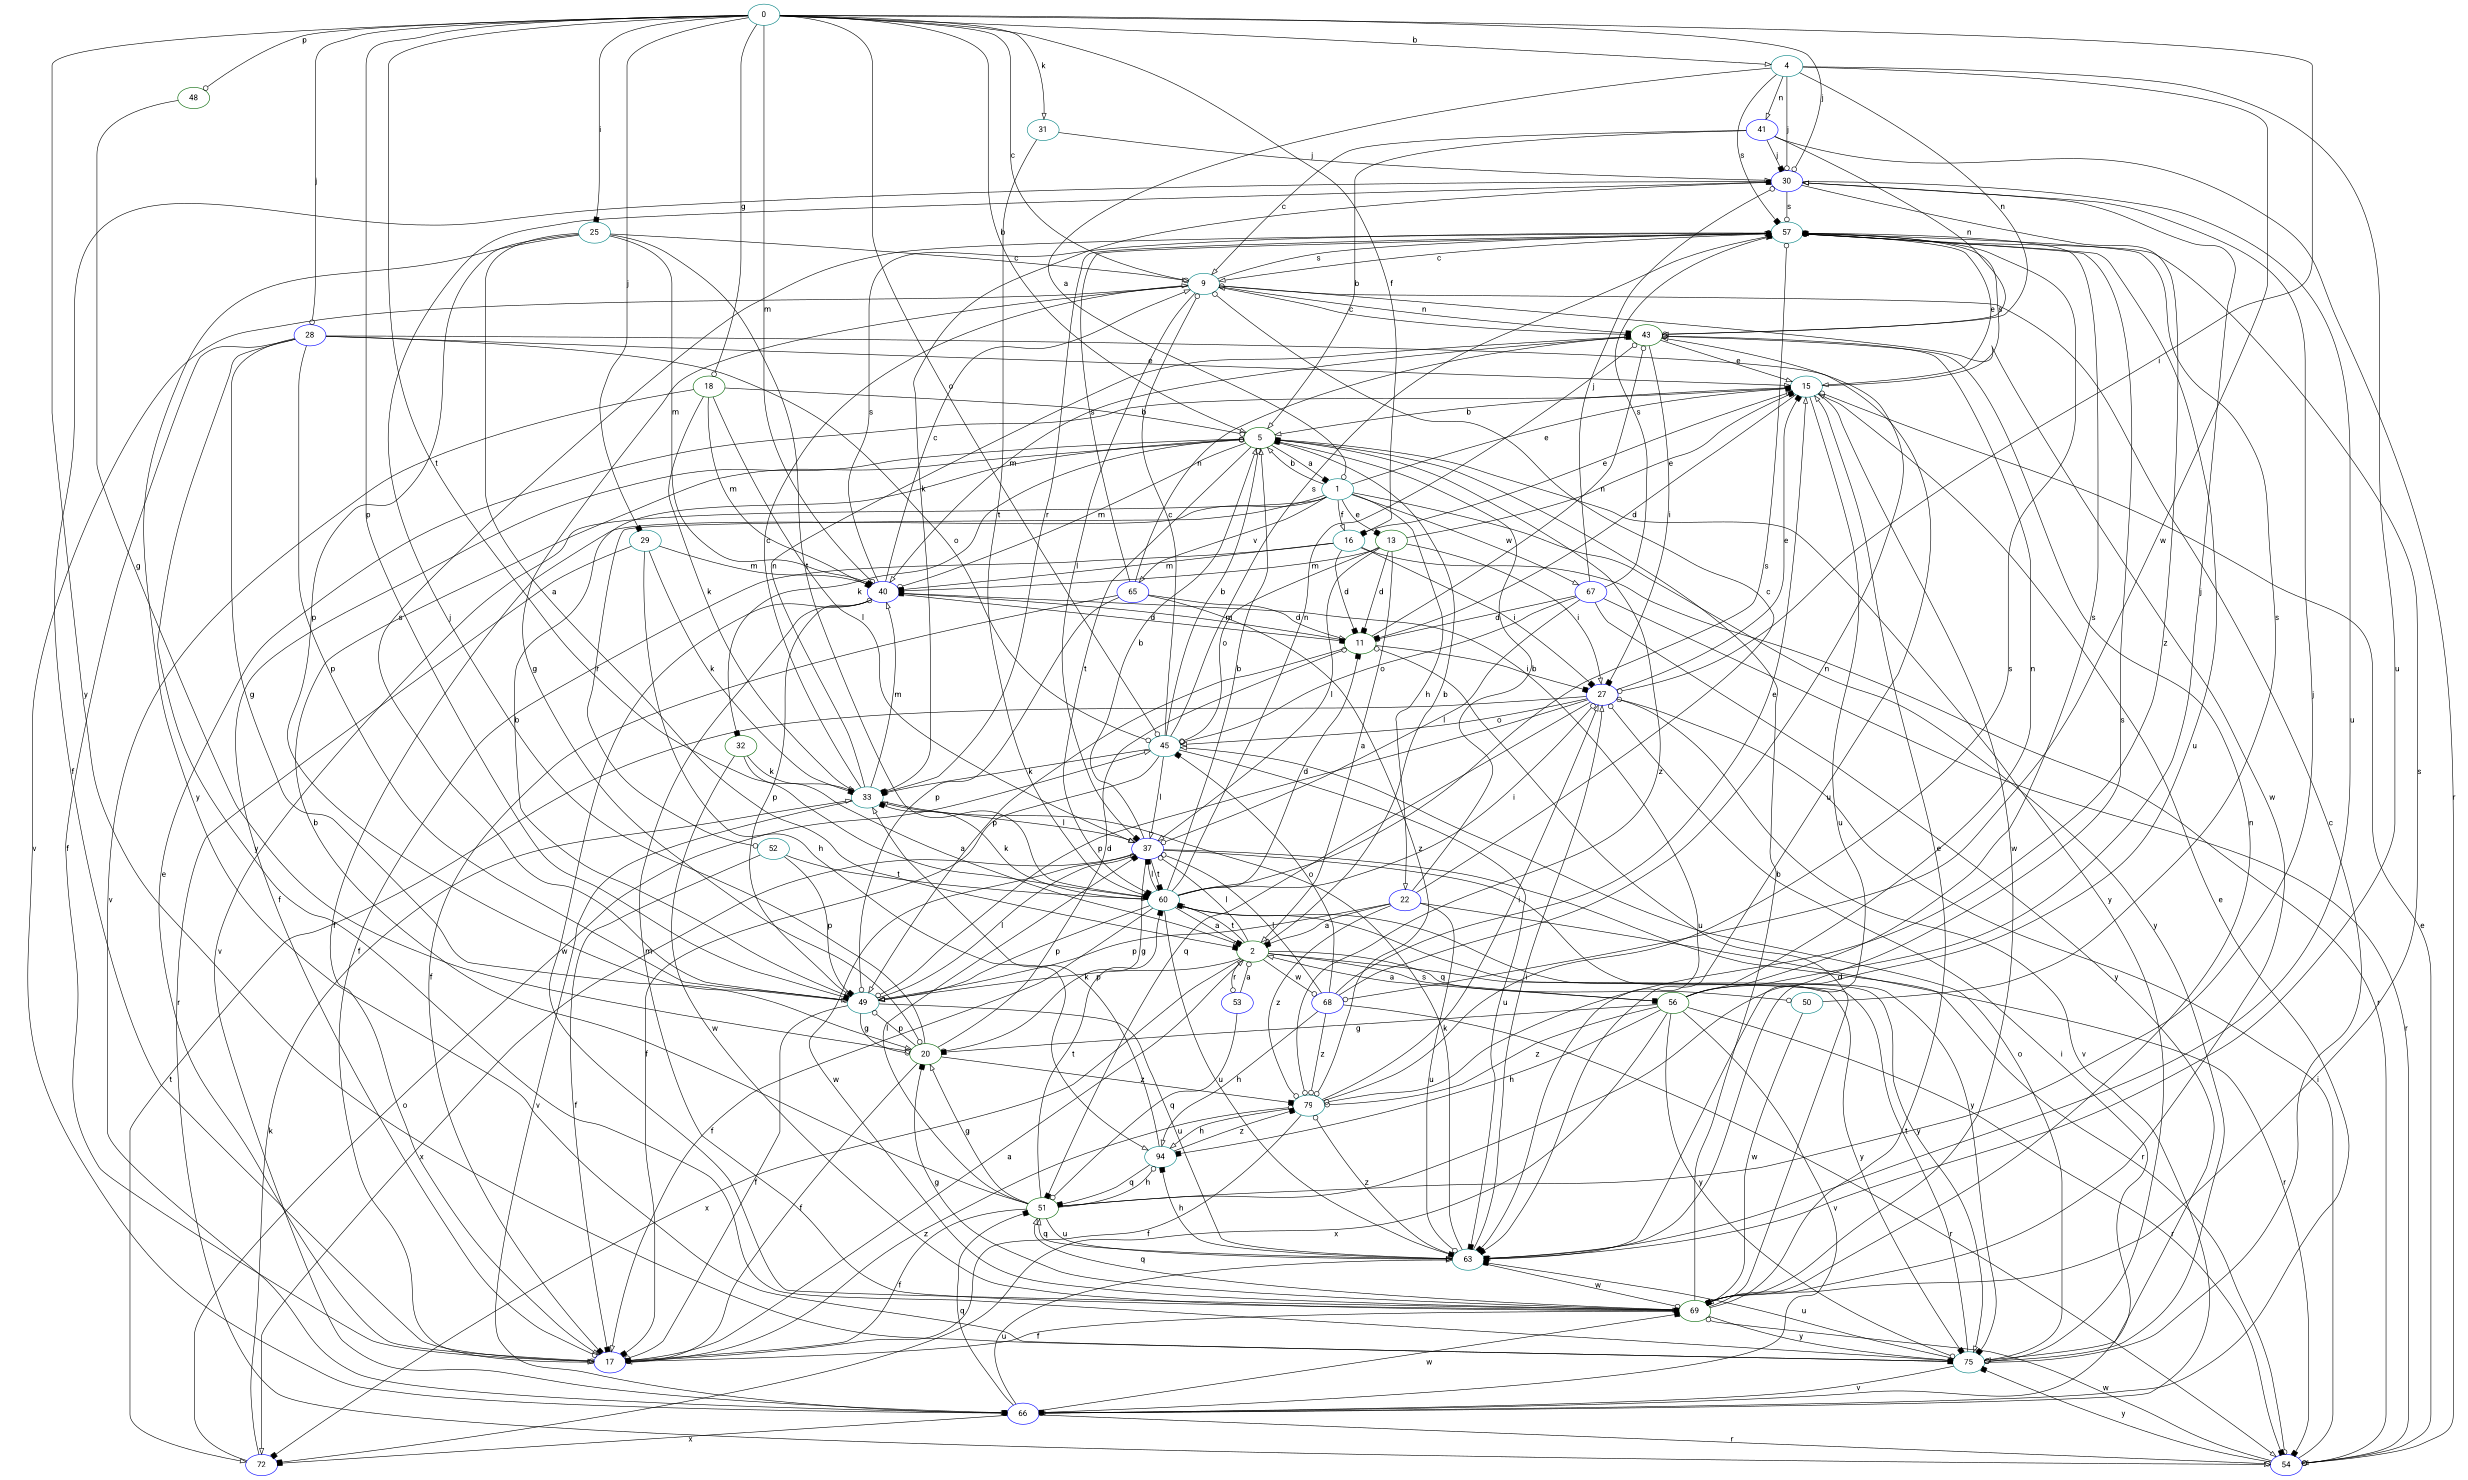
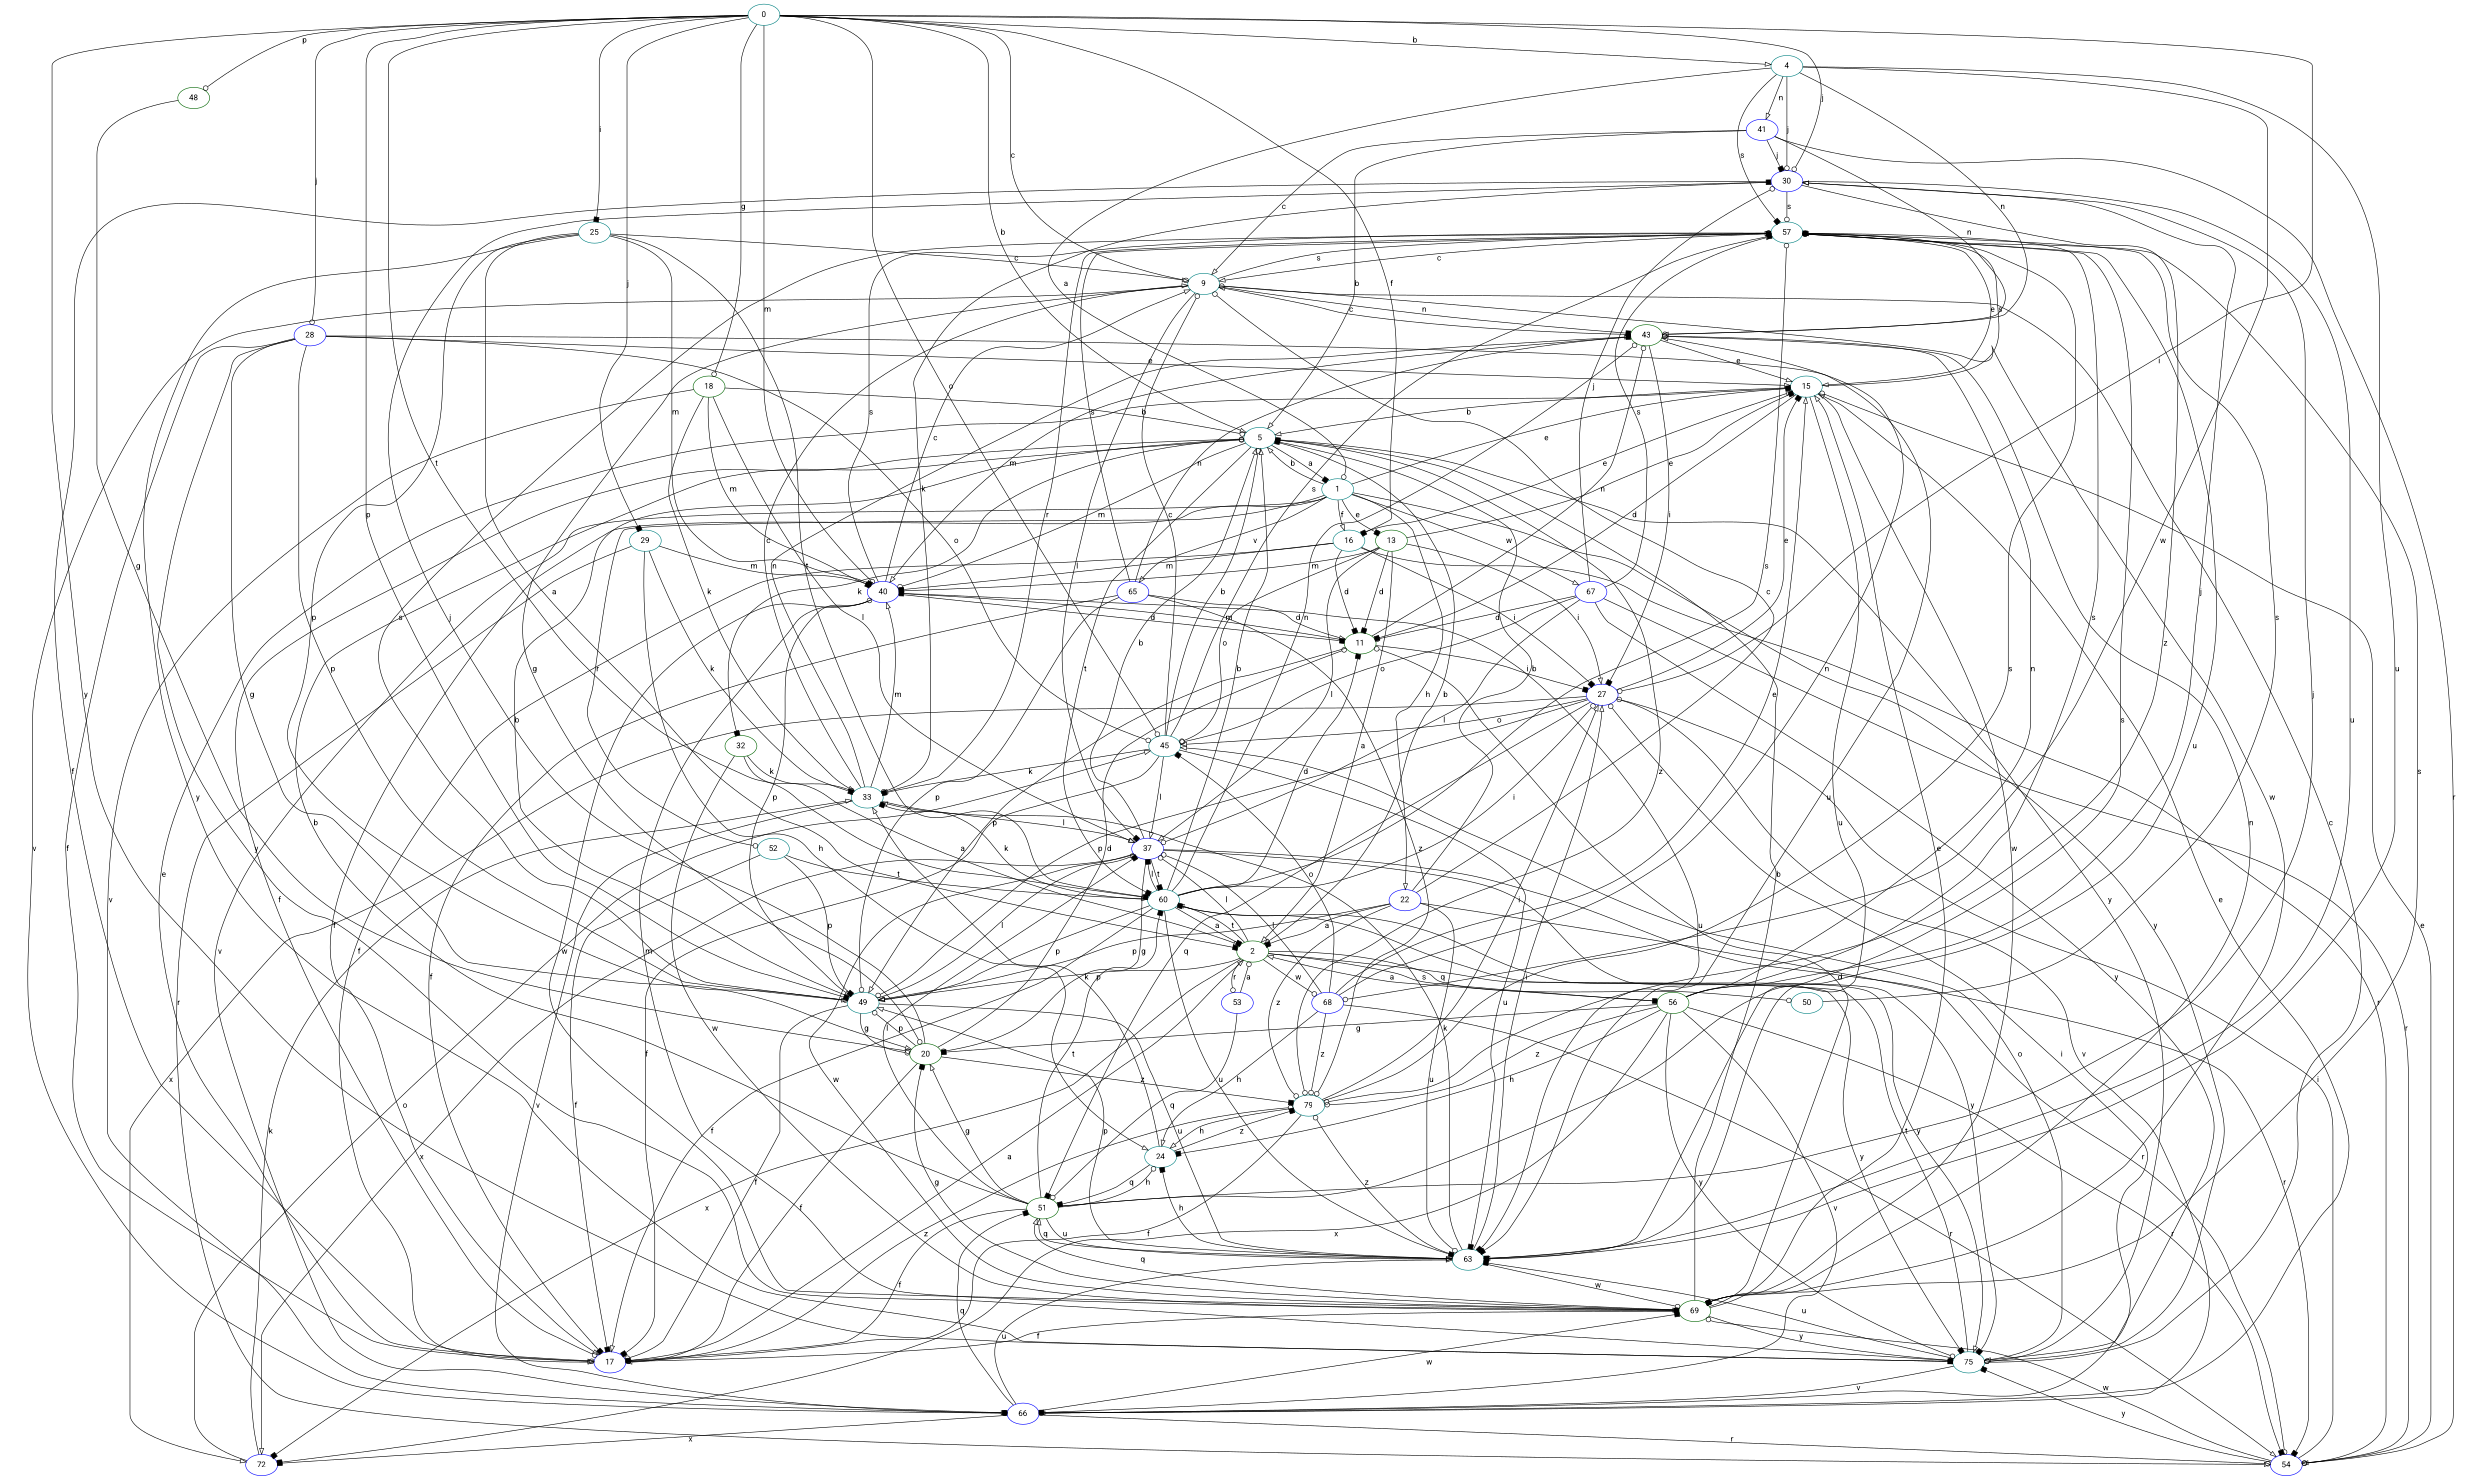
node "31": removed
edge "30" -> "33": arrowhead box -> odot
node "5": color darkgreen -> teal
edge "27" -> "72": label "t" -> "x"
node "94": label "94" -> "24"
edge "50" -> "69": removed, label "w"
edge "63" -> "49": added, label "p"
